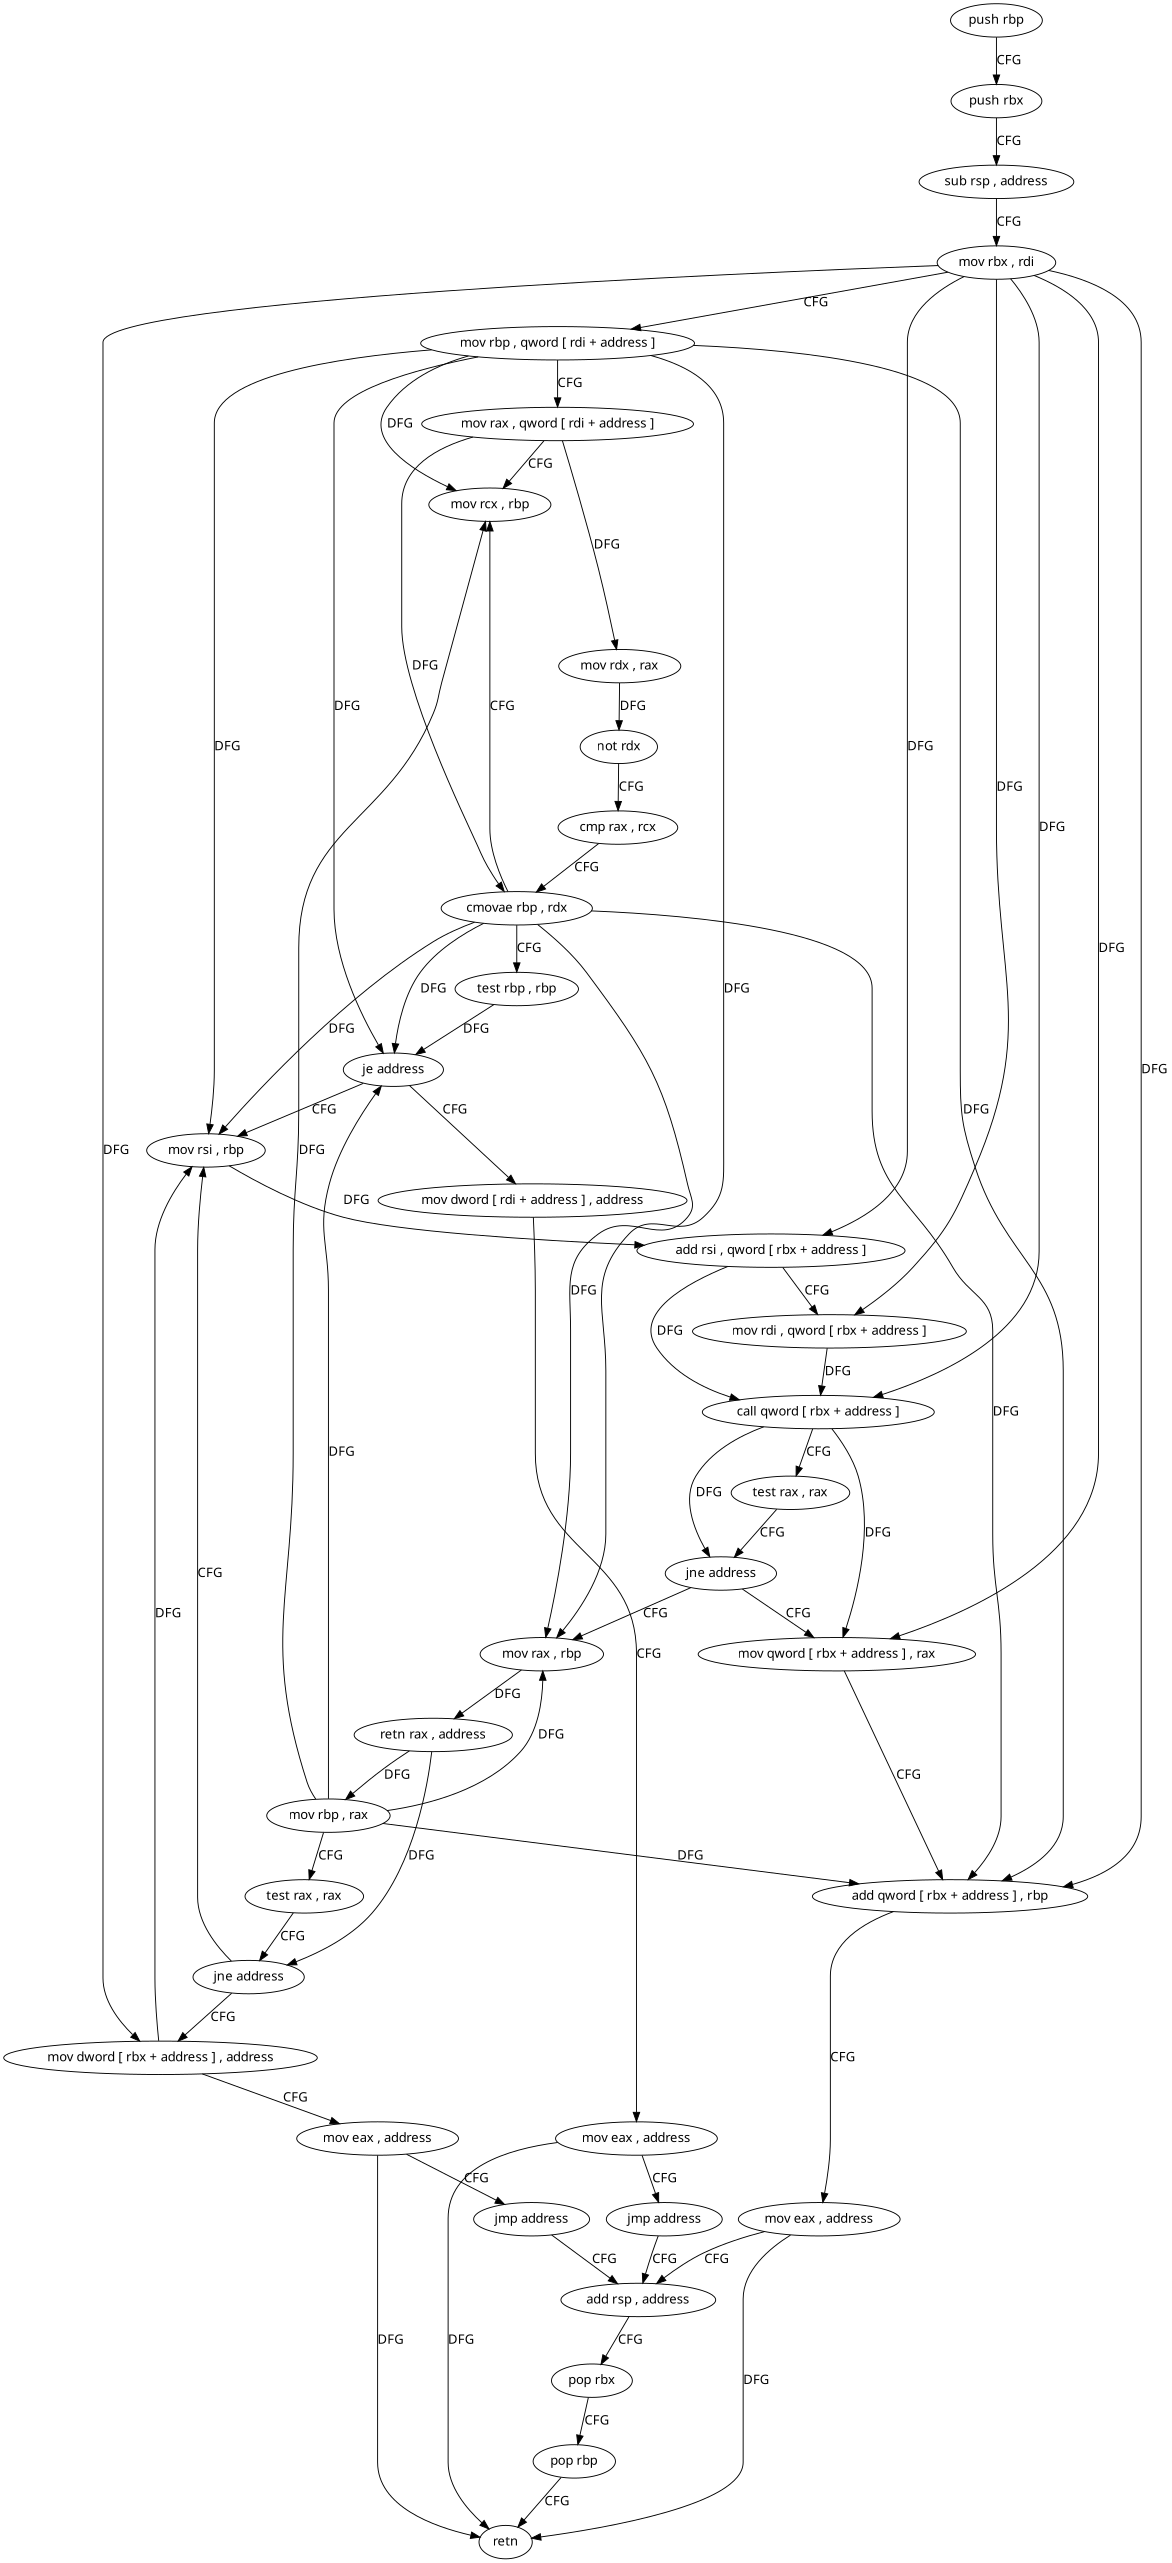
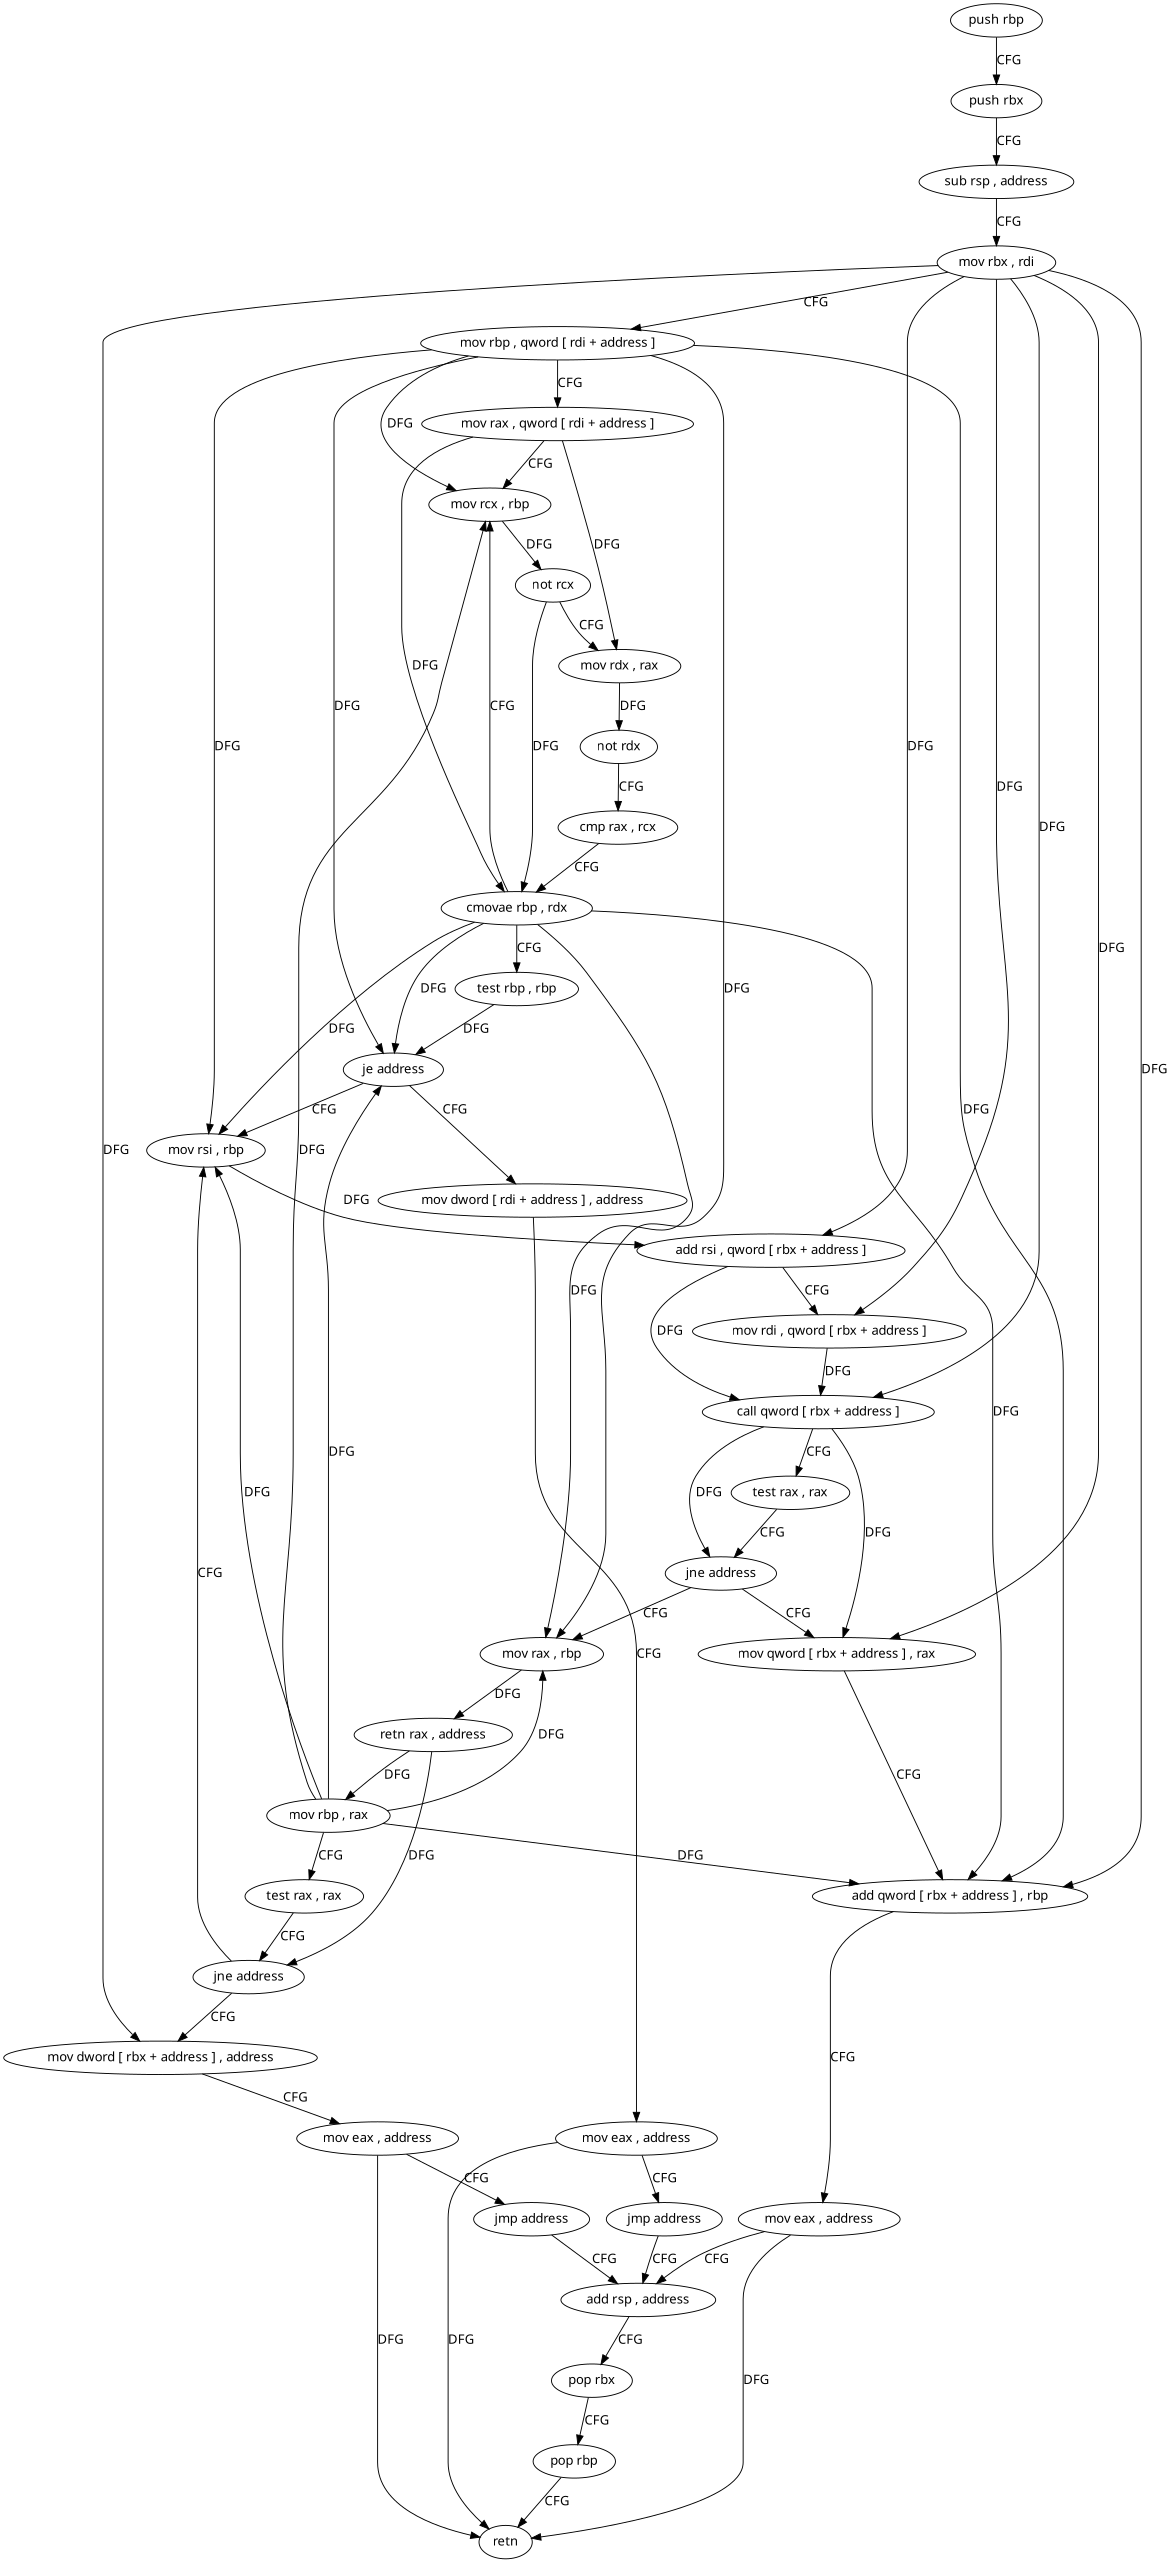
node "not rcx": added
edge "mov dword [ rbx + address ] , address" -> "mov rsi , rbp": now "mov rbp , rax" -> "mov rsi , rbp"
